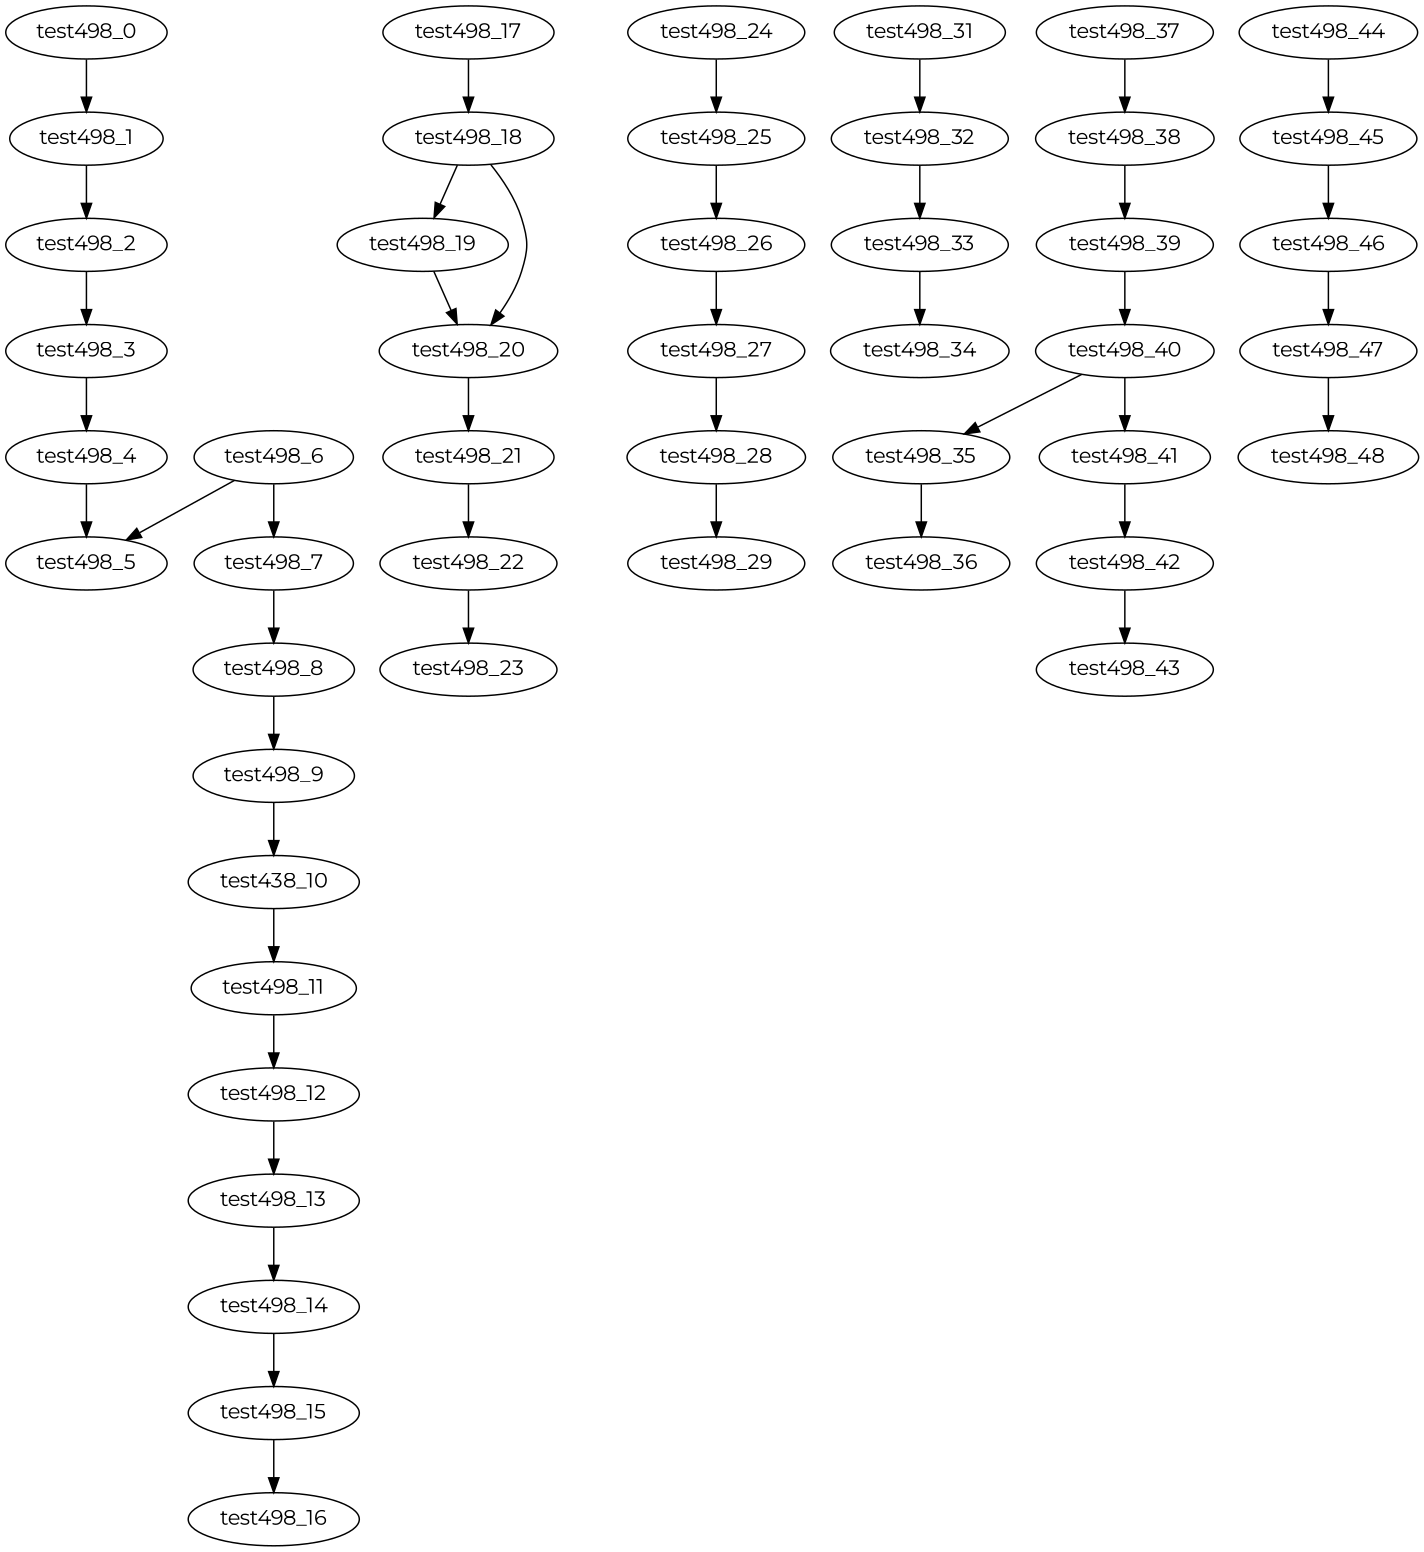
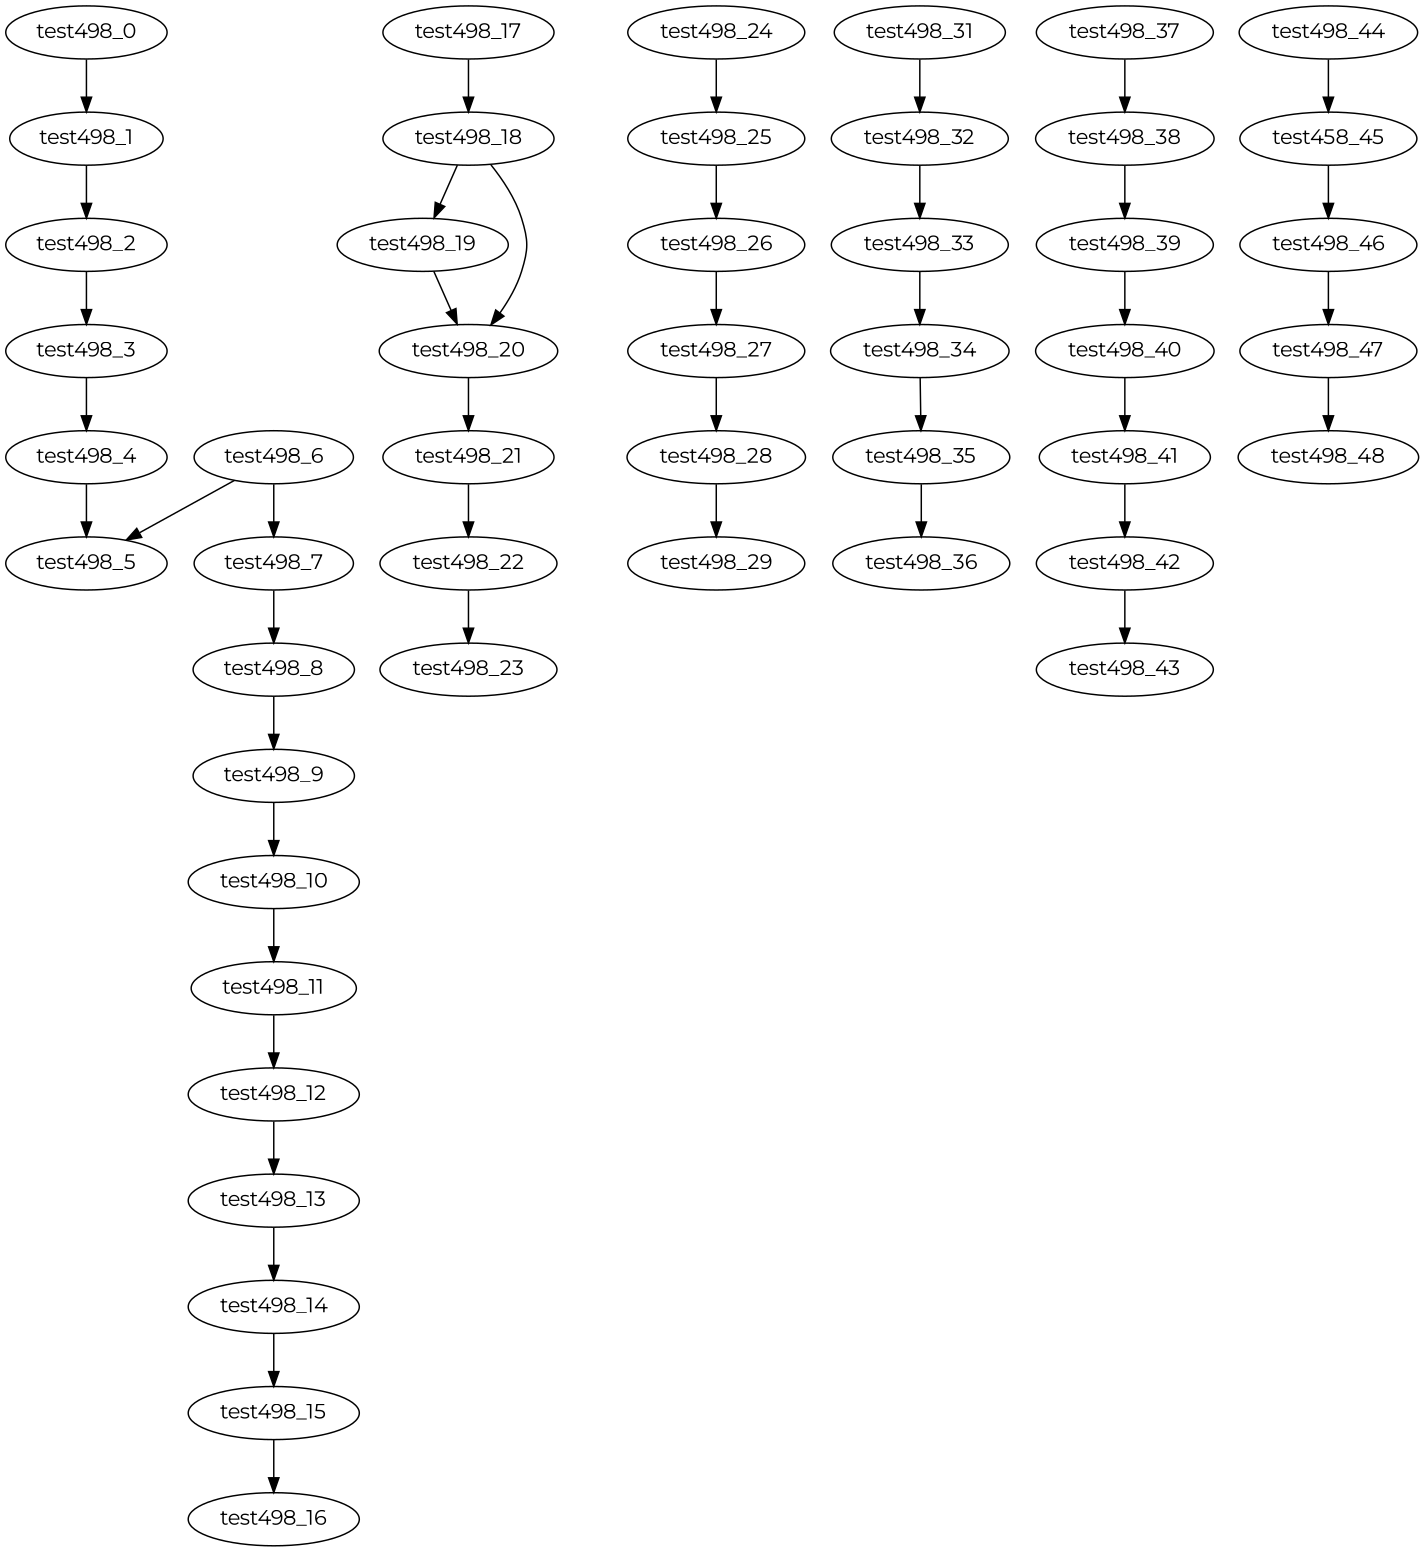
node "test498_45": label "test498_45" -> "test458_45"
edge "test498_40" -> "test498_35": now "test498_34" -> "test498_35"
node "test438_10": label "test438_10" -> "test498_10"
